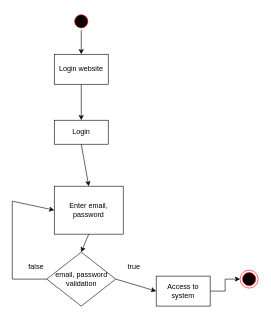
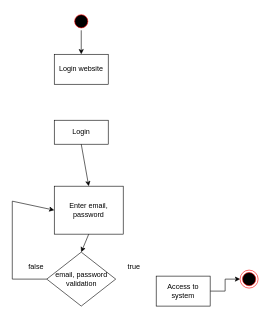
edge "Login website" -> "Login": removed
edge "email, password validation" -> "Access to system": removed
